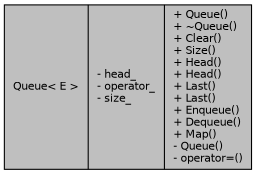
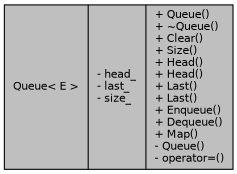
node "Queue< E >": text "- operator_" -> "- last_"
